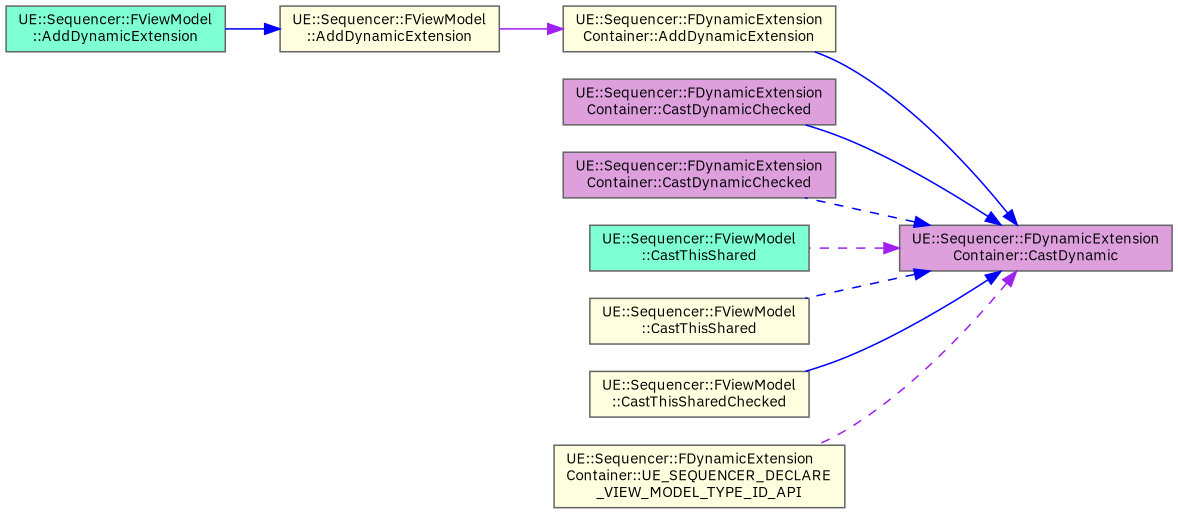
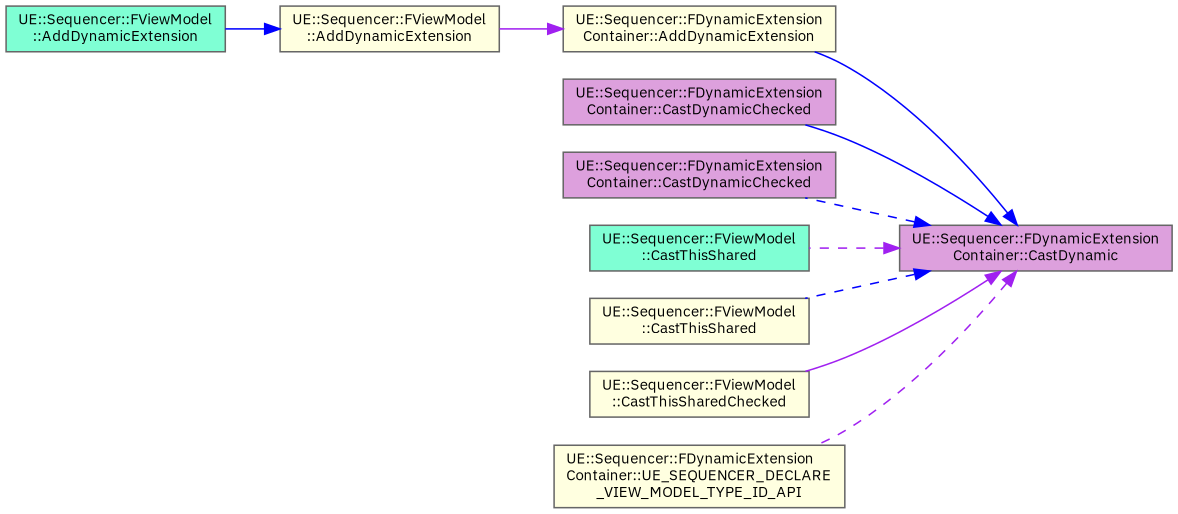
edge "UE::Sequencer::FViewModel ::CastThisSharedChecked" -> "UE::Sequencer::FDynamicExtension Container::CastDynamic": color blue -> purple
